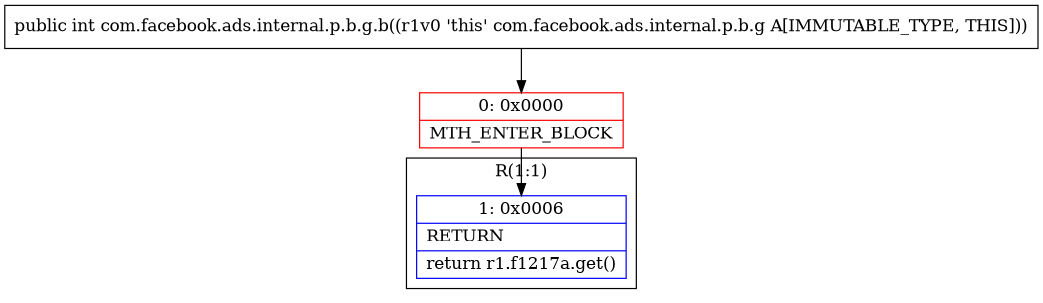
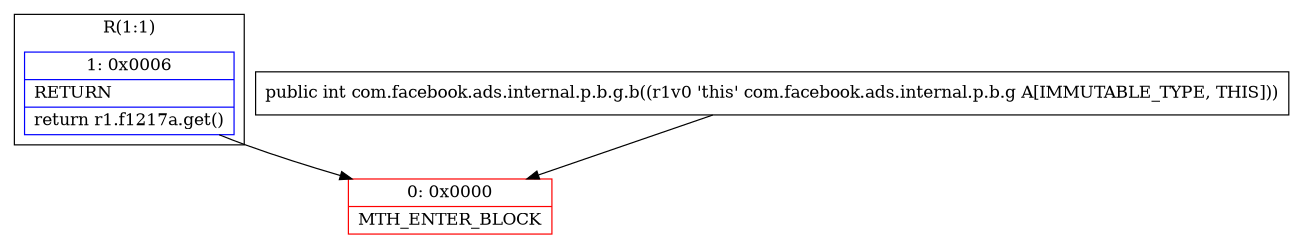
edge "0: 0x0000" -> "1: 0x0006": reversed
